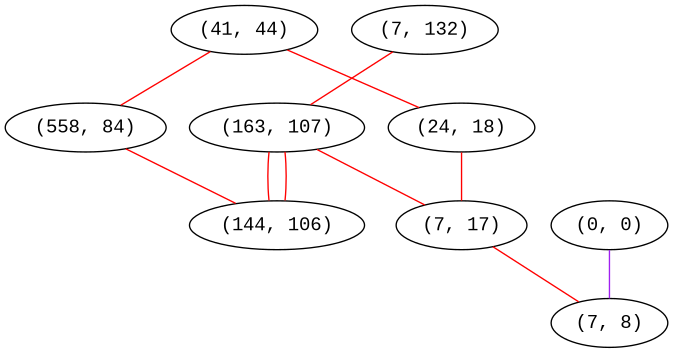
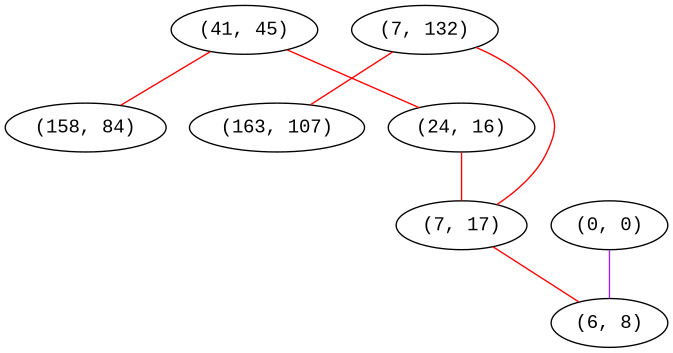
node "(41, 44)": label "(41, 44)" -> "(41, 45)"
node "(558, 84)": label "(558, 84)" -> "(158, 84)"
node "(24, 18)": label "(24, 18)" -> "(24, 16)"
edge "(163, 107)" -- "(7, 17)": now "(7, 132)" -- "(7, 17)"
node "(144, 106)": removed
node "(7, 8)": label "(7, 8)" -> "(6, 8)"
